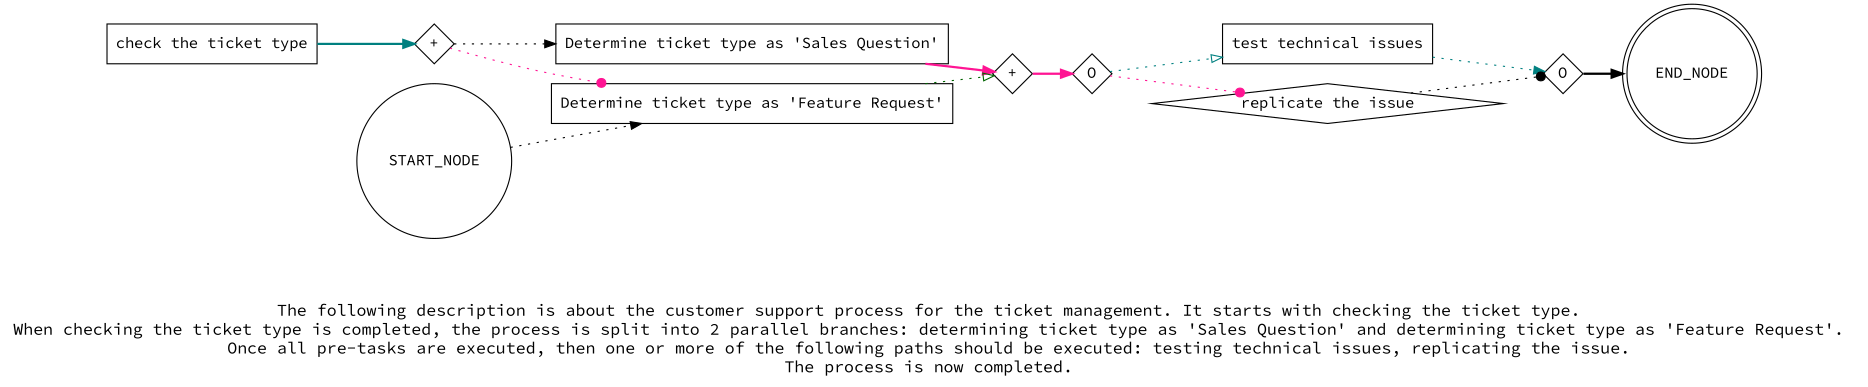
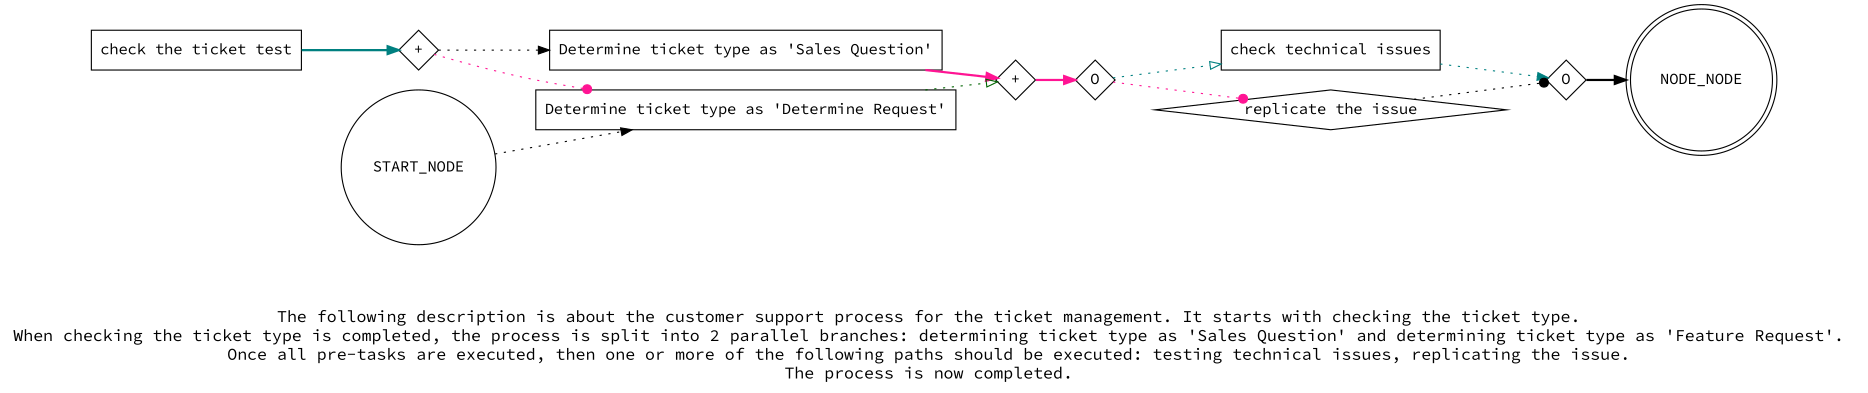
node "check the ticket type": label "check the ticket type" -> "check the ticket test"
node "test technical issues": label "test technical issues" -> "check technical issues"
node "END_NODE": label "END_NODE" -> "NODE_NODE"
node "Determine ticket type as 'Feature Request'": label "Determine ticket type as 'Feature Request'" -> "Determine ticket type as 'Determine Request'"
